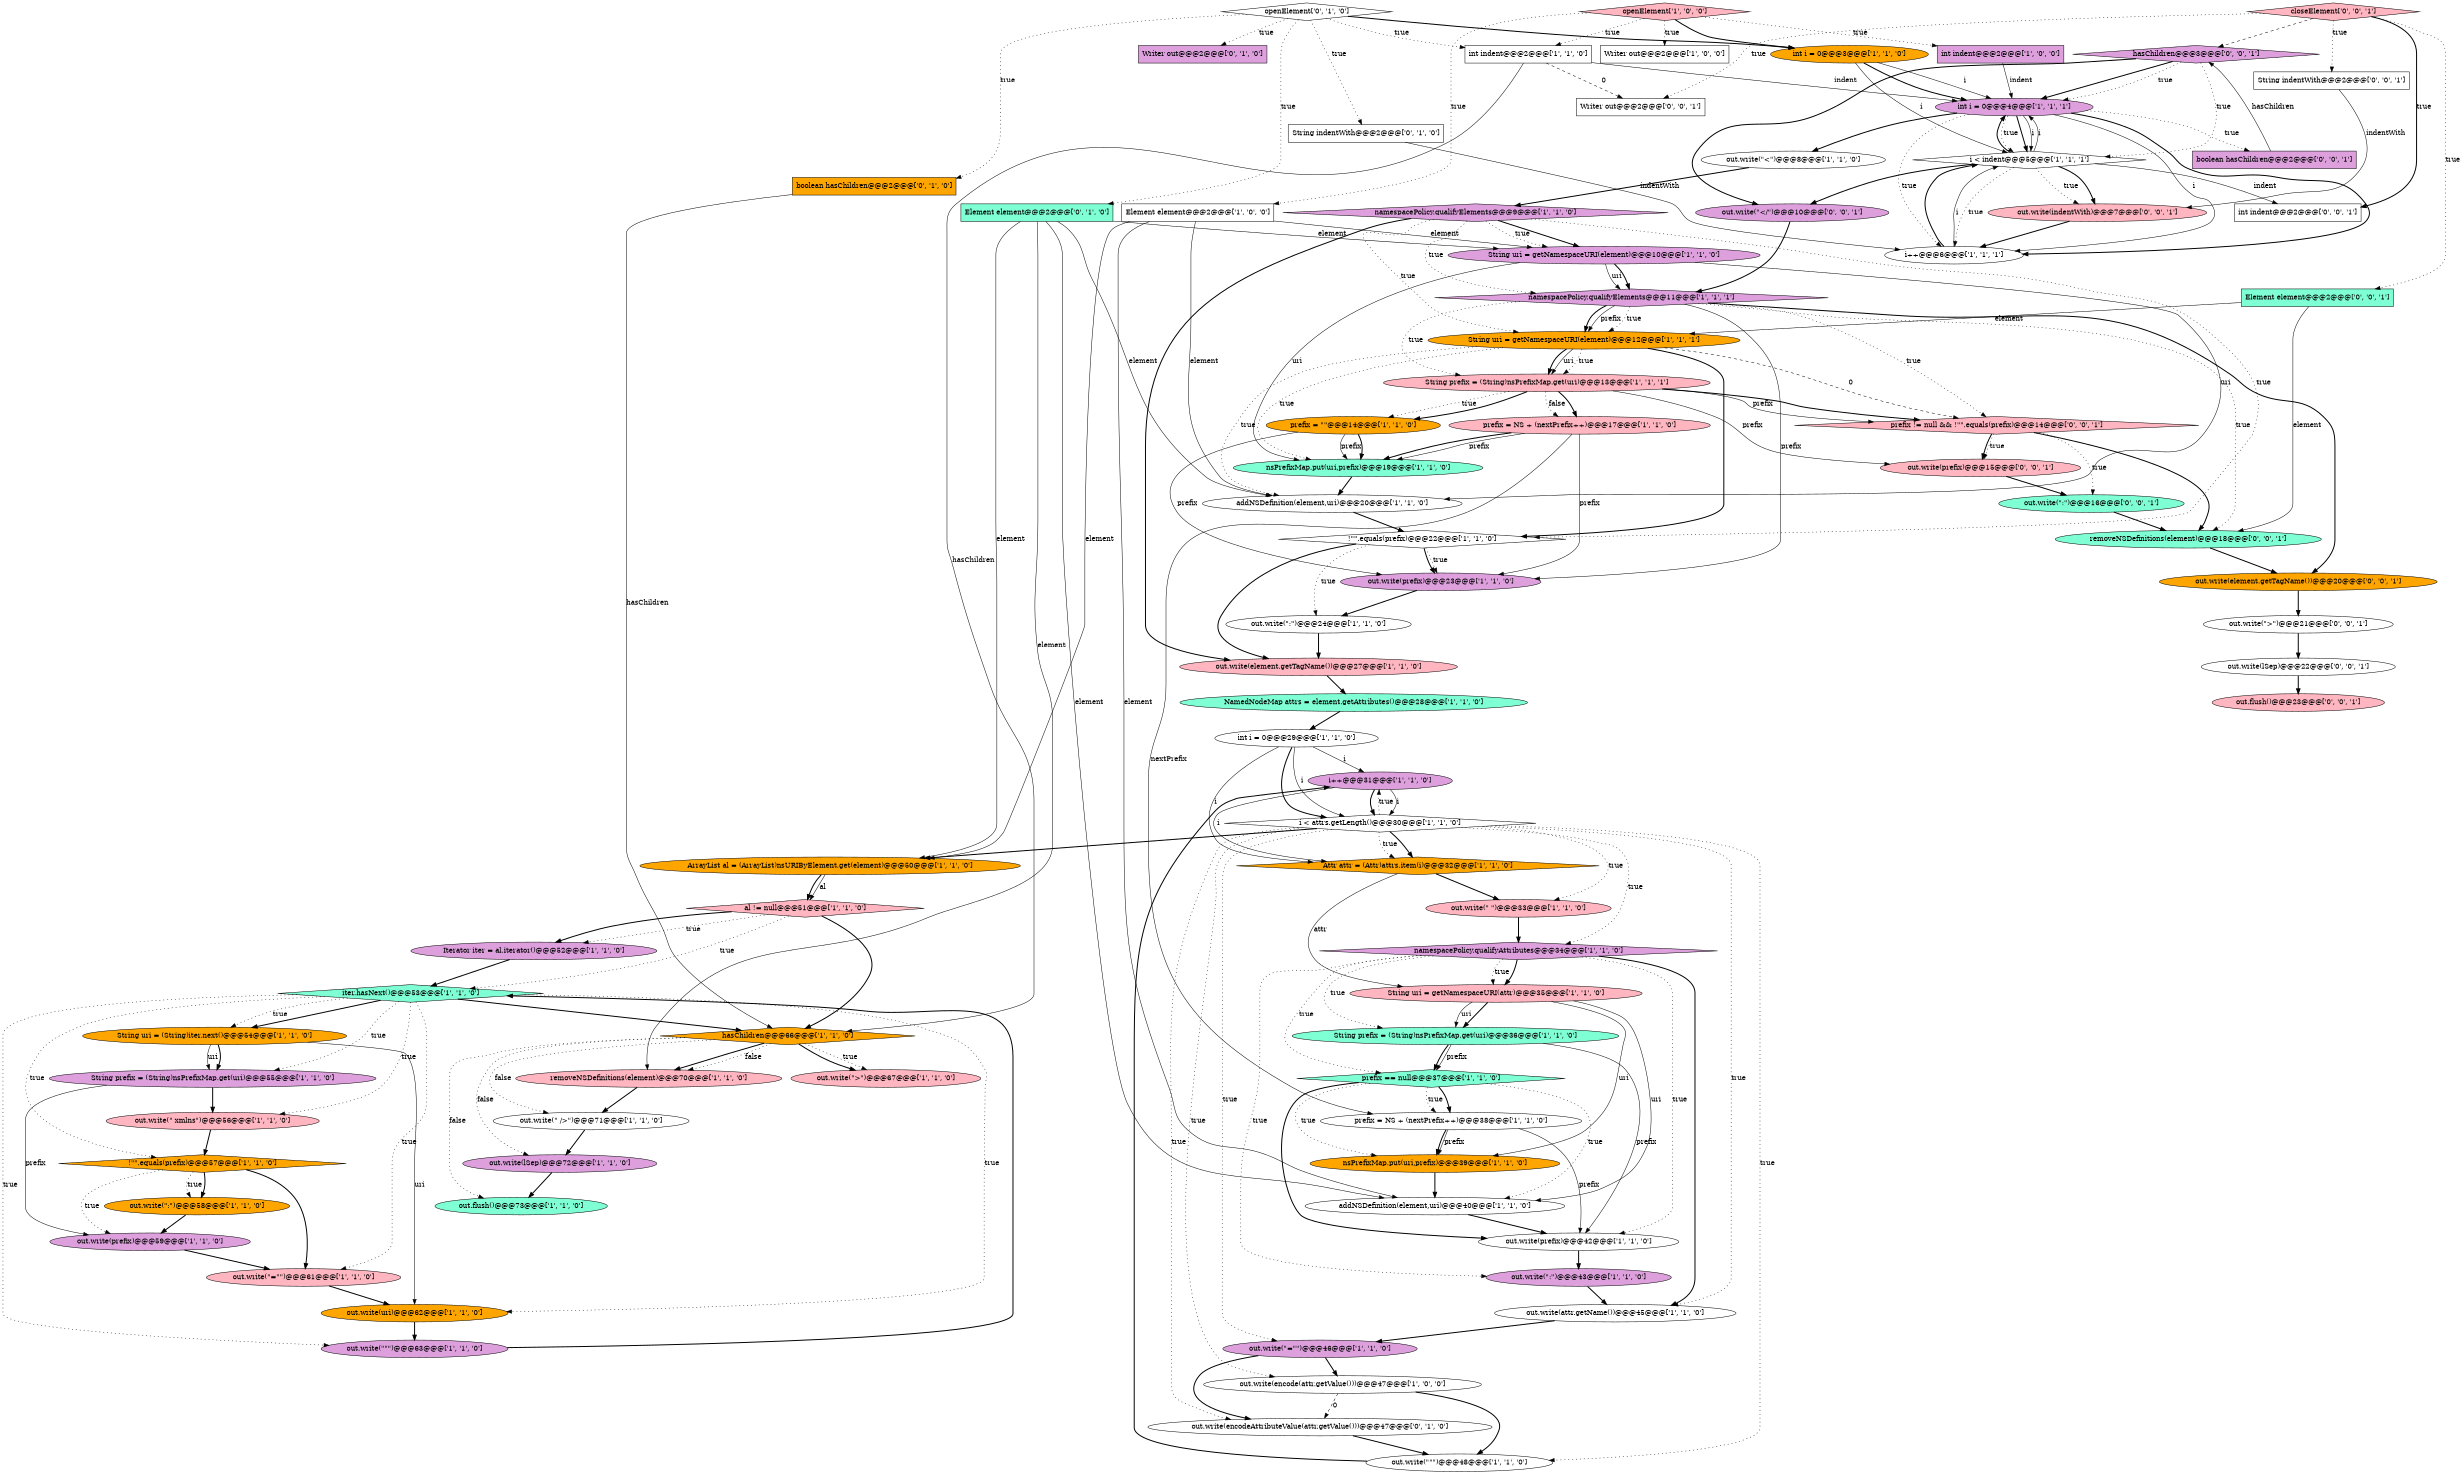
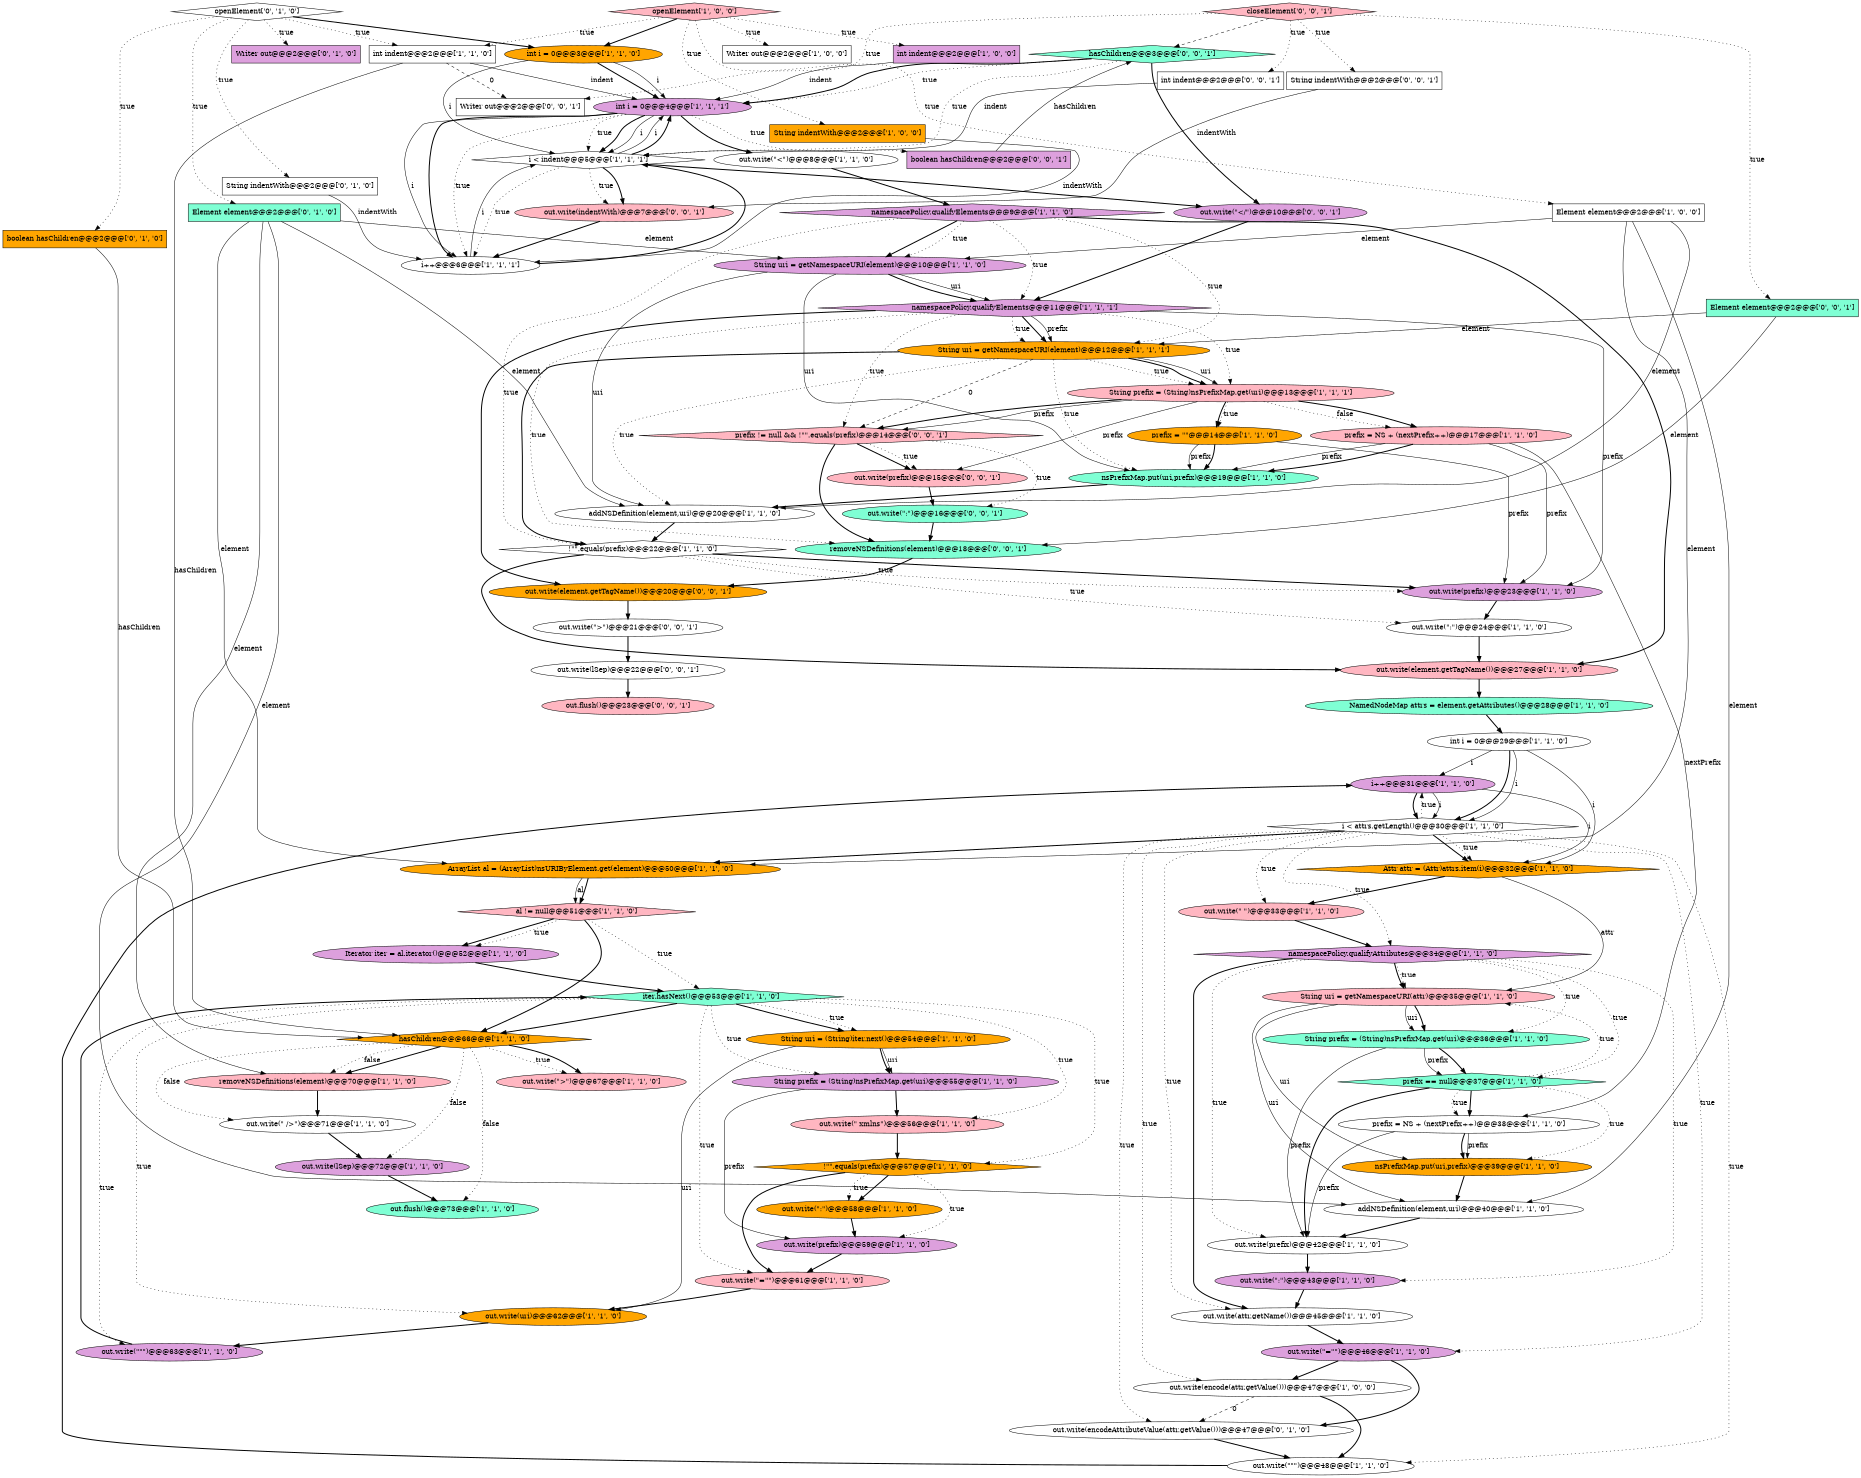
node "hasChildren@@@3@@@['0', '0', '1']": fillcolor plum -> aquamarine
edge "closeElement['0', '0', '1']" -> "int indent@@@2@@@['0', '0', '1']": style bold -> dotted
node "String indentWith@@@2@@@['1', '0', '0']": added
edge "i < indent@@@5@@@['1', '1', '1']" -> "int indent@@@2@@@['0', '0', '1']": reversed
edge "prefix == null@@@37@@@['1', '1', '0']" -> "addNSDefinition(element,uri)@@@40@@@['1', '1', '0']": now "prefix == null@@@37@@@['1', '1', '0']" -> "String uri = getNamespaceURI(attr)@@@35@@@['1', '1', '0']"
